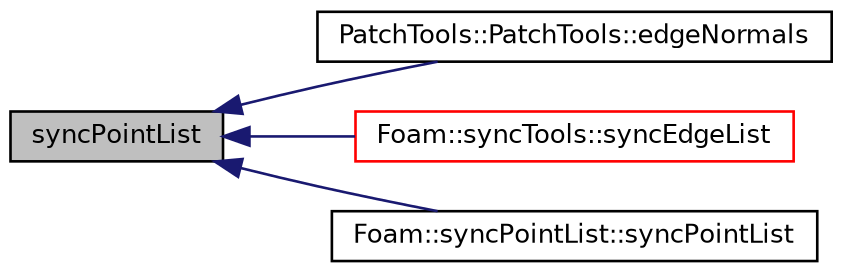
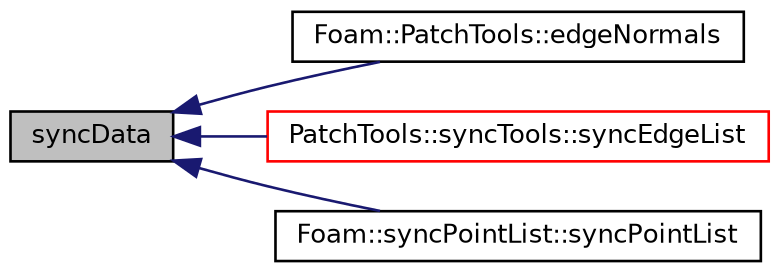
node "PatchTools::PatchTools::edgeNormals": label "PatchTools::PatchTools::edgeNormals" -> "Foam::PatchTools::edgeNormals"
node "syncPointList": label "syncPointList" -> "syncData"
node "Foam::syncTools::syncEdgeList": label "Foam::syncTools::syncEdgeList" -> "PatchTools::syncTools::syncEdgeList"
